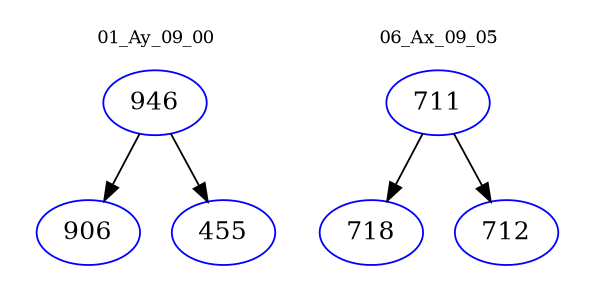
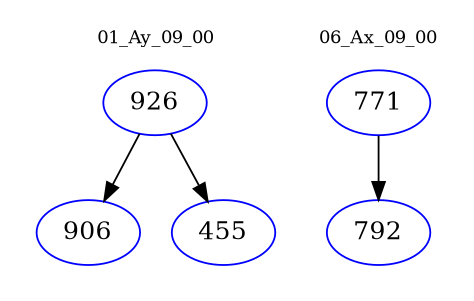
cluster "06_Ax_09_05": label "06_Ax_09_05" -> "06_Ax_09_00"
node "946": label "946" -> "926"
node "711": label "711" -> "771"
node "718": removed
node "712": label "712" -> "792"
